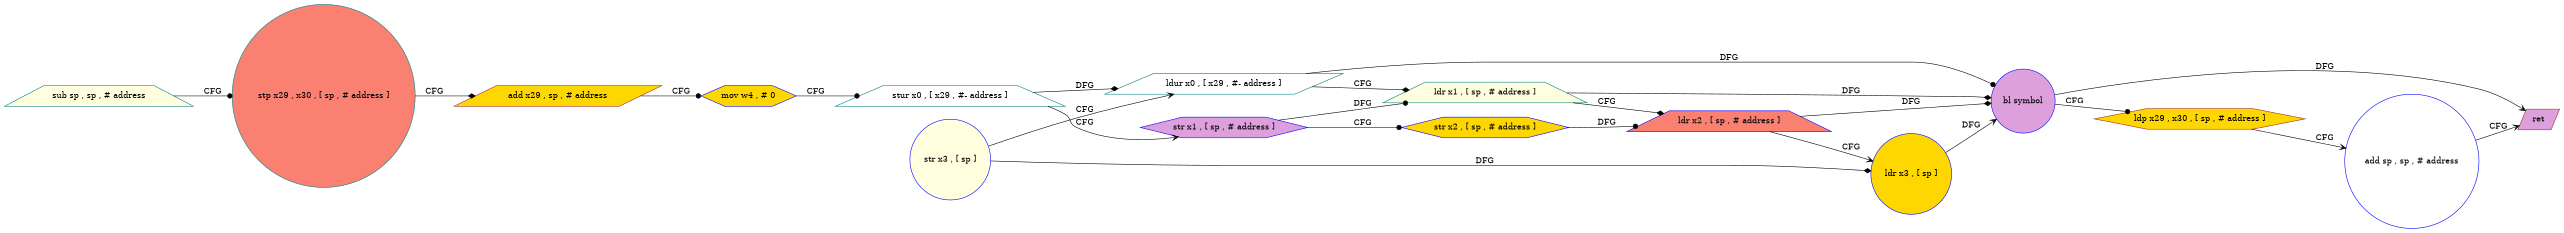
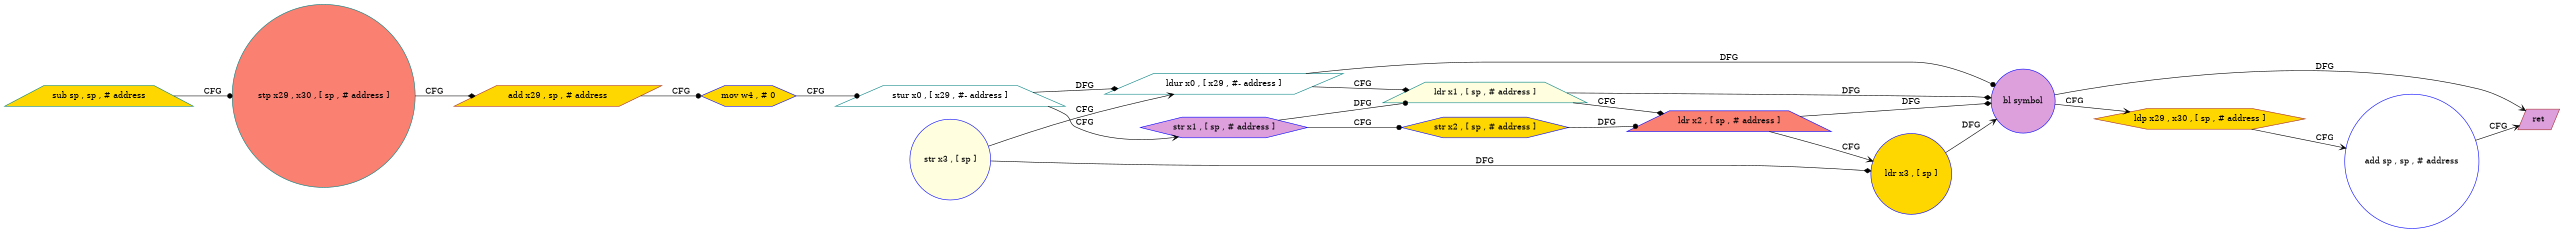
node "sub sp , sp , # address": fillcolor lightyellow -> gold
edge "bl symbol" -> "ldp x29 , x30 , [ sp , # address ]": arrowhead dot -> vee
